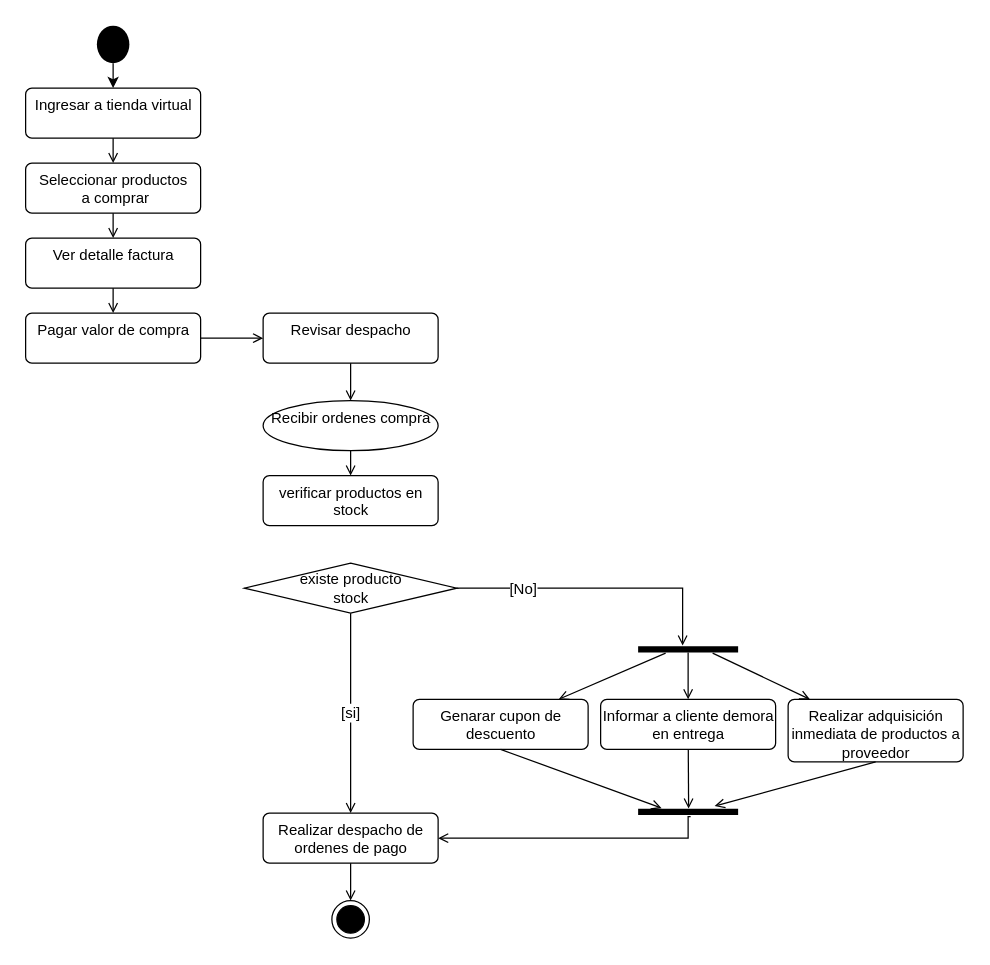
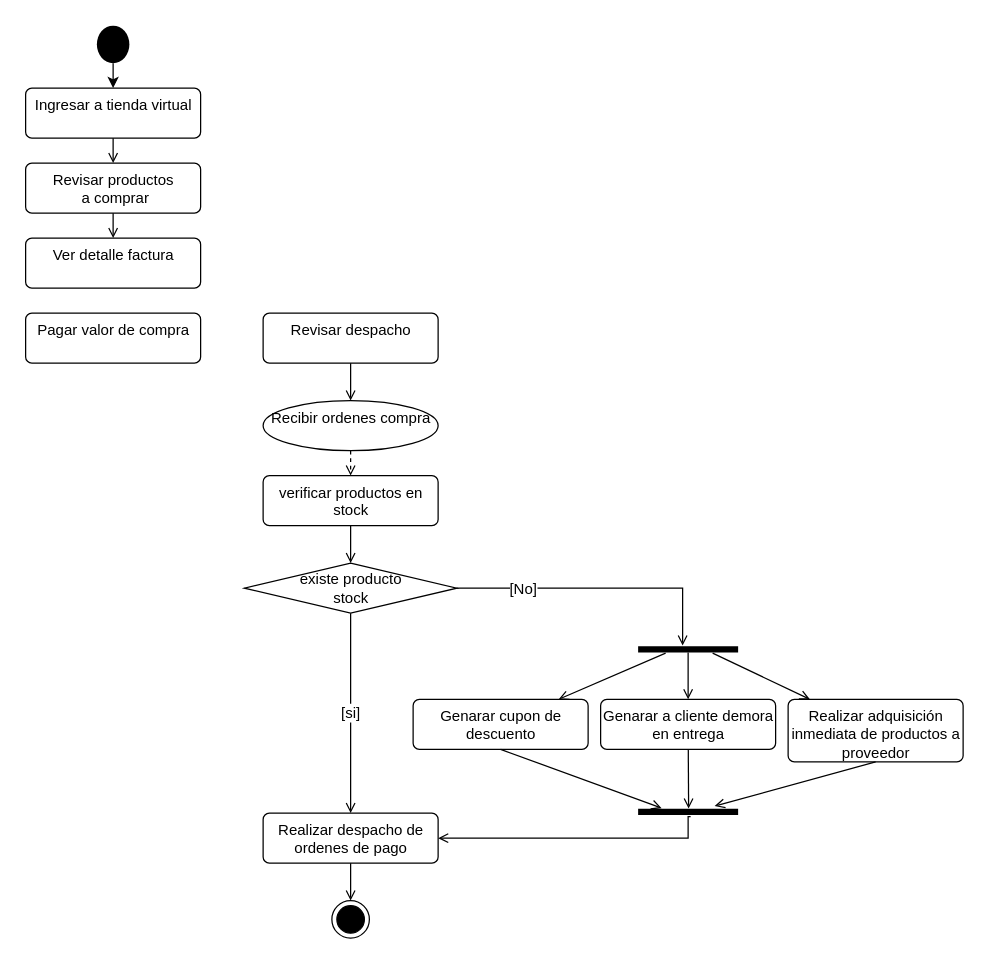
node "Seleccionar productos a comprar": label "Seleccionar productos a comprar" -> "Revisar productos a comprar"
edge "Ver detalle factura" -> "Pagar valor de compra": removed
edge "Pagar valor de compra" -> "Revisar despacho": removed
edge "Recibir ordenes compra" -> "verificar productos en stock": style solid -> dashed
edge "verificar productos en stock" -> "existe producto stock": added
node "Informar a cliente demora en entrega": label "Informar a cliente demora en entrega" -> "Genarar a cliente demora en entrega"
